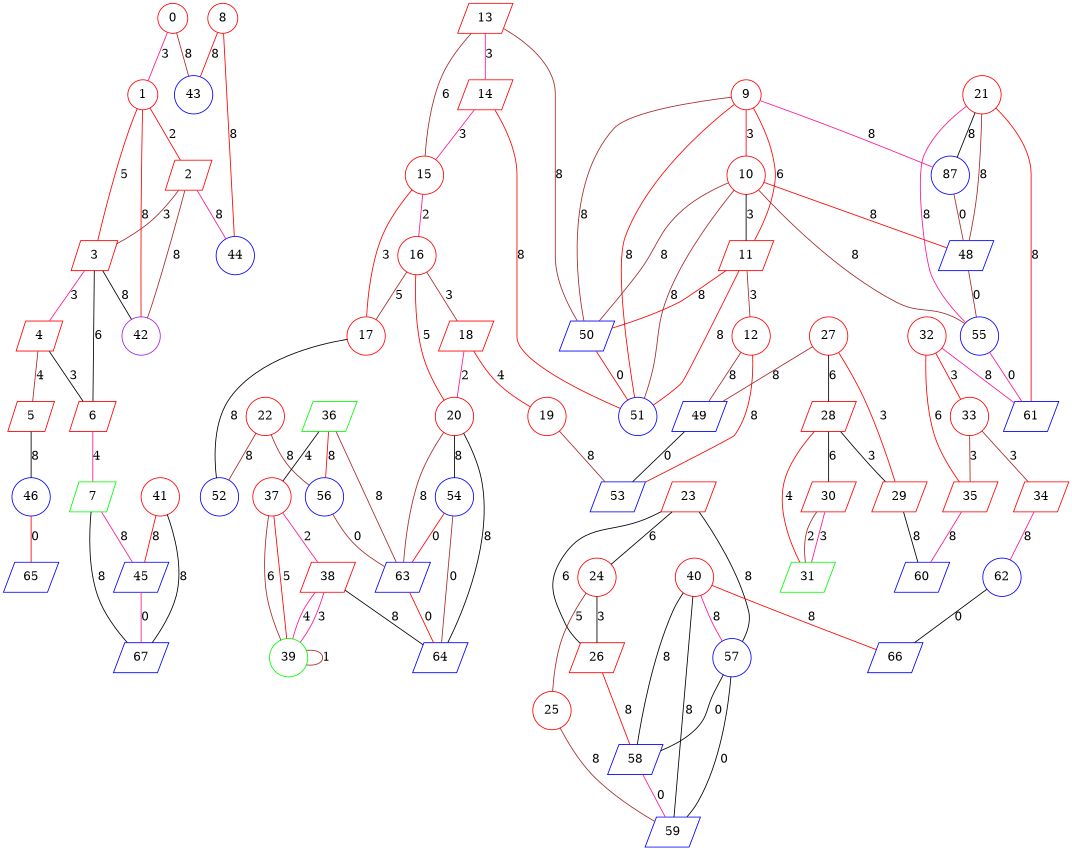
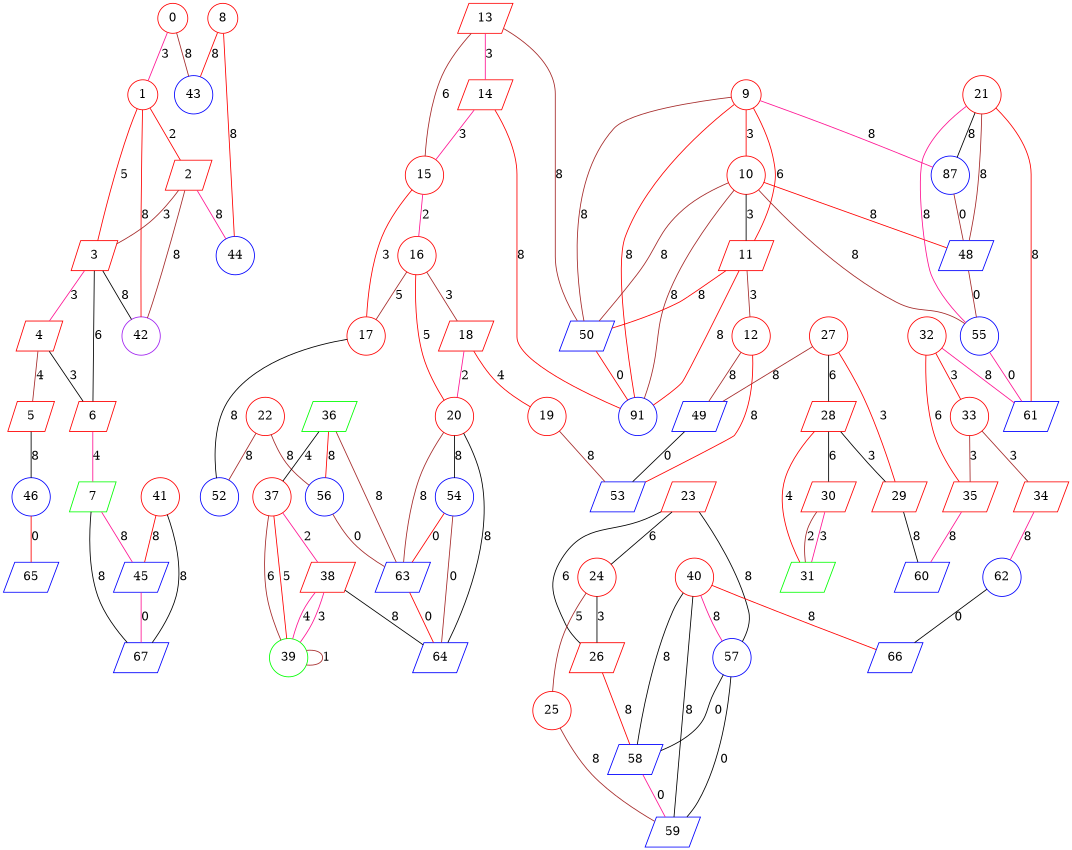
node "51": label "51" -> "91"
